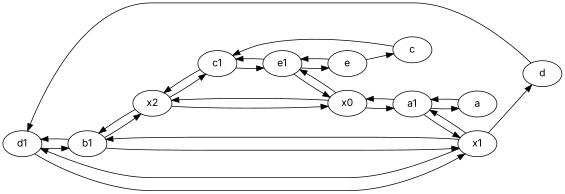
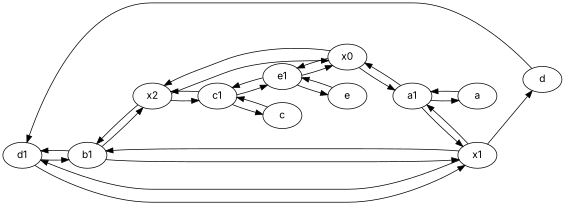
edge "e" -> "c": now "c1" -> "c"
